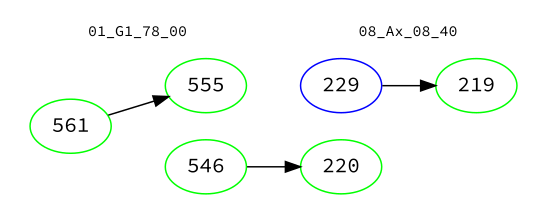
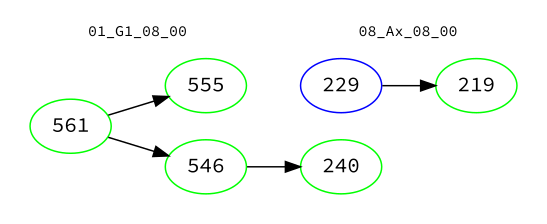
cluster "01_G1_78_00": label "01_G1_78_00" -> "01_G1_08_00"
cluster "08_Ax_08_40": label "08_Ax_08_40" -> "08_Ax_08_00"
edge "561" -> "546": added
node "220": label "220" -> "240"
